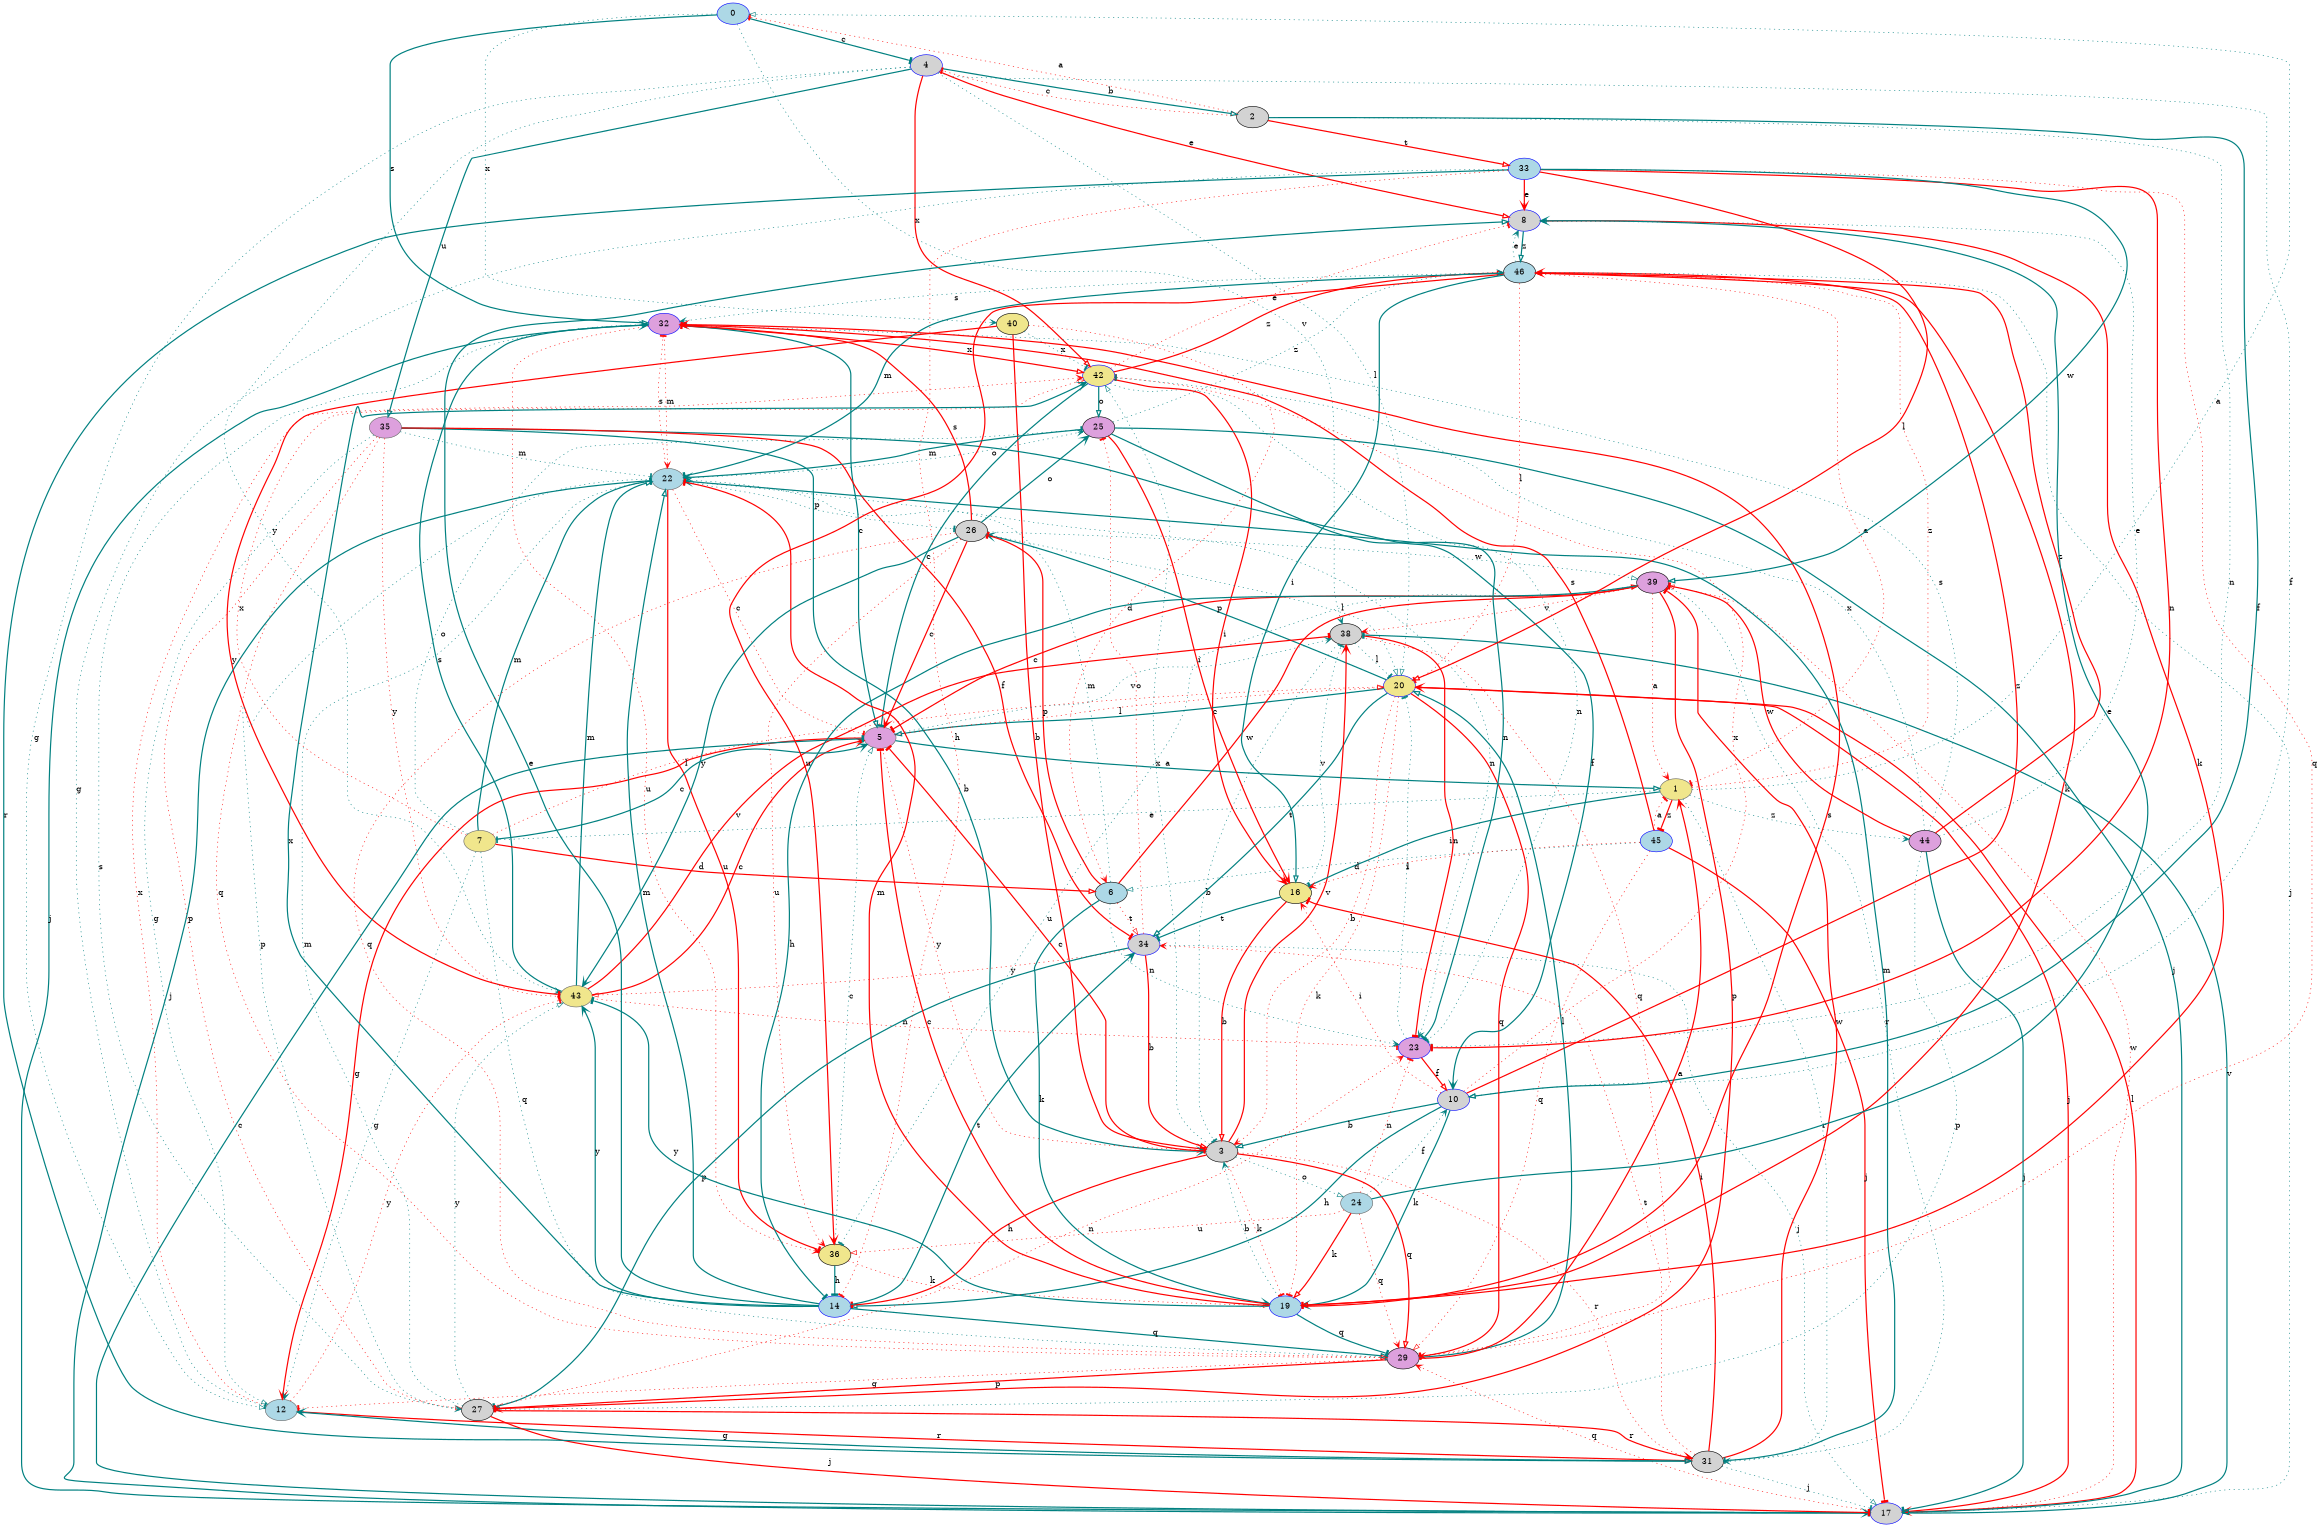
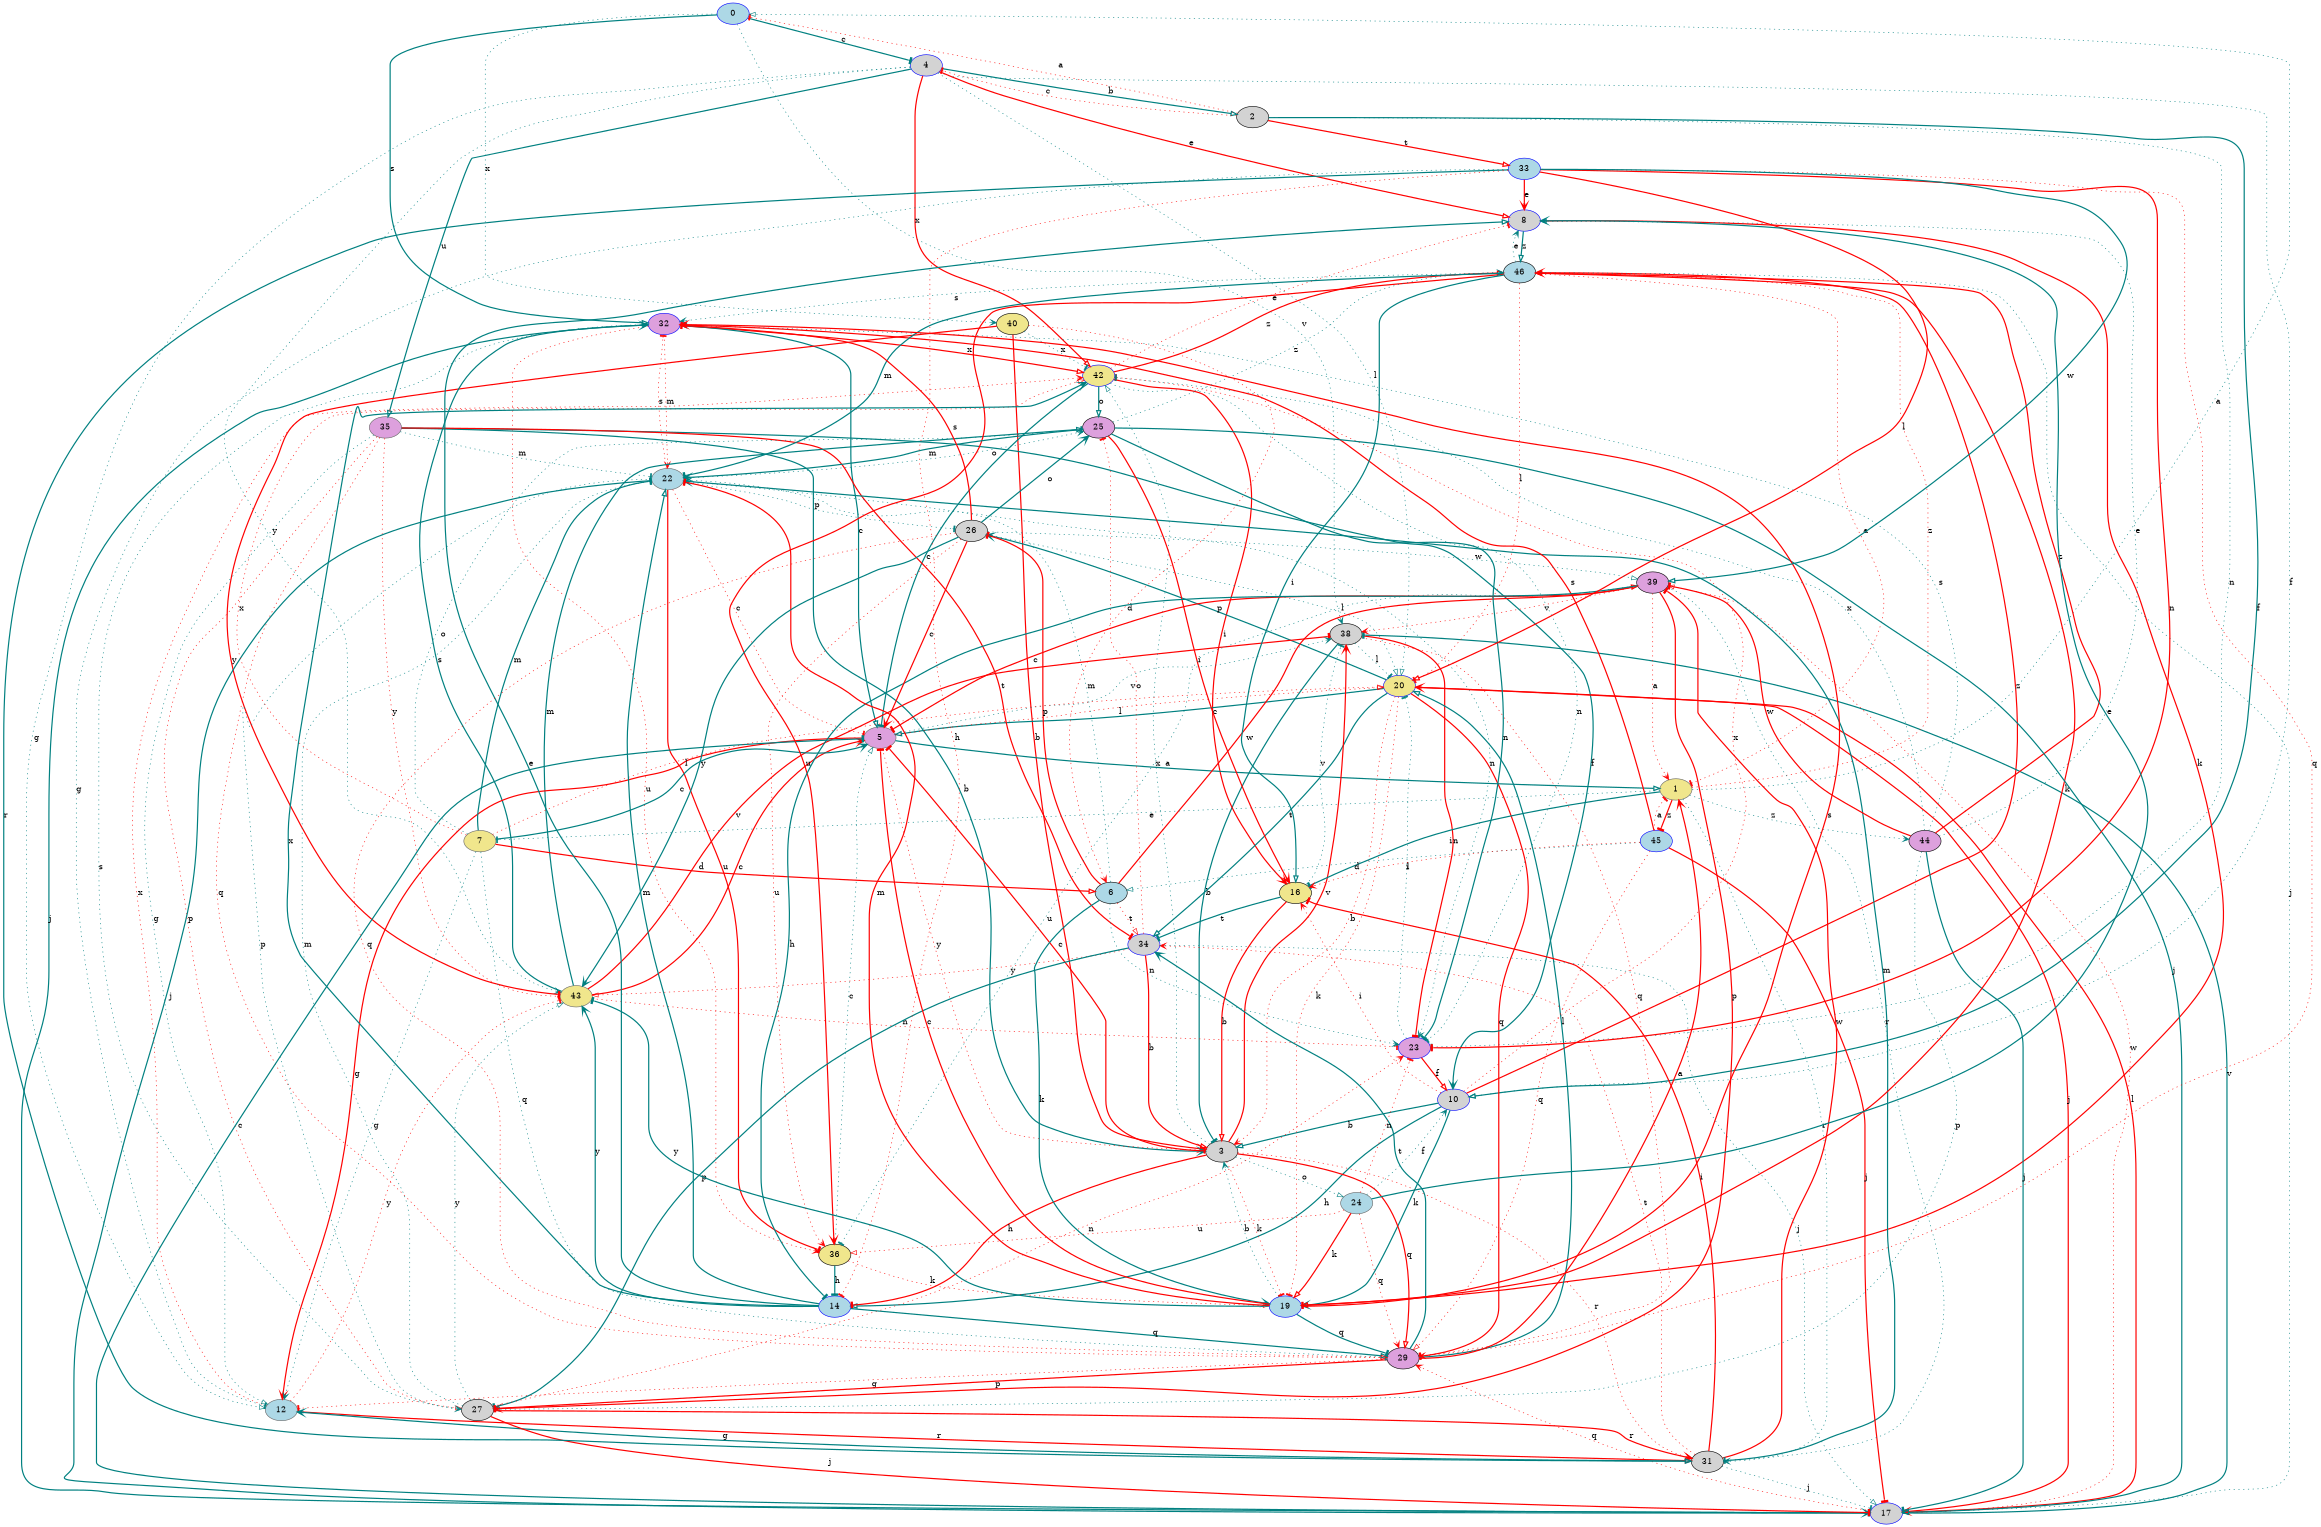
edge "35" -> "34": label "f" -> "t"
edge "43" -> "22": now "43" -> "25"
edge "38" -> "3": style dotted -> bold
edge "14" -> "34": now "29" -> "34"
